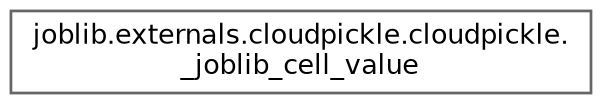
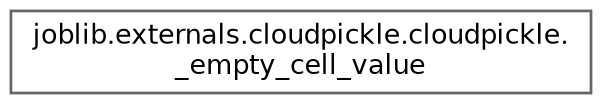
node "joblib.externals.cloudpickle.cloudpickle. _joblib_cell_value": label "joblib.externals.cloudpickle.cloudpickle. _joblib_cell_value" -> "joblib.externals.cloudpickle.cloudpickle. _empty_cell_value"
